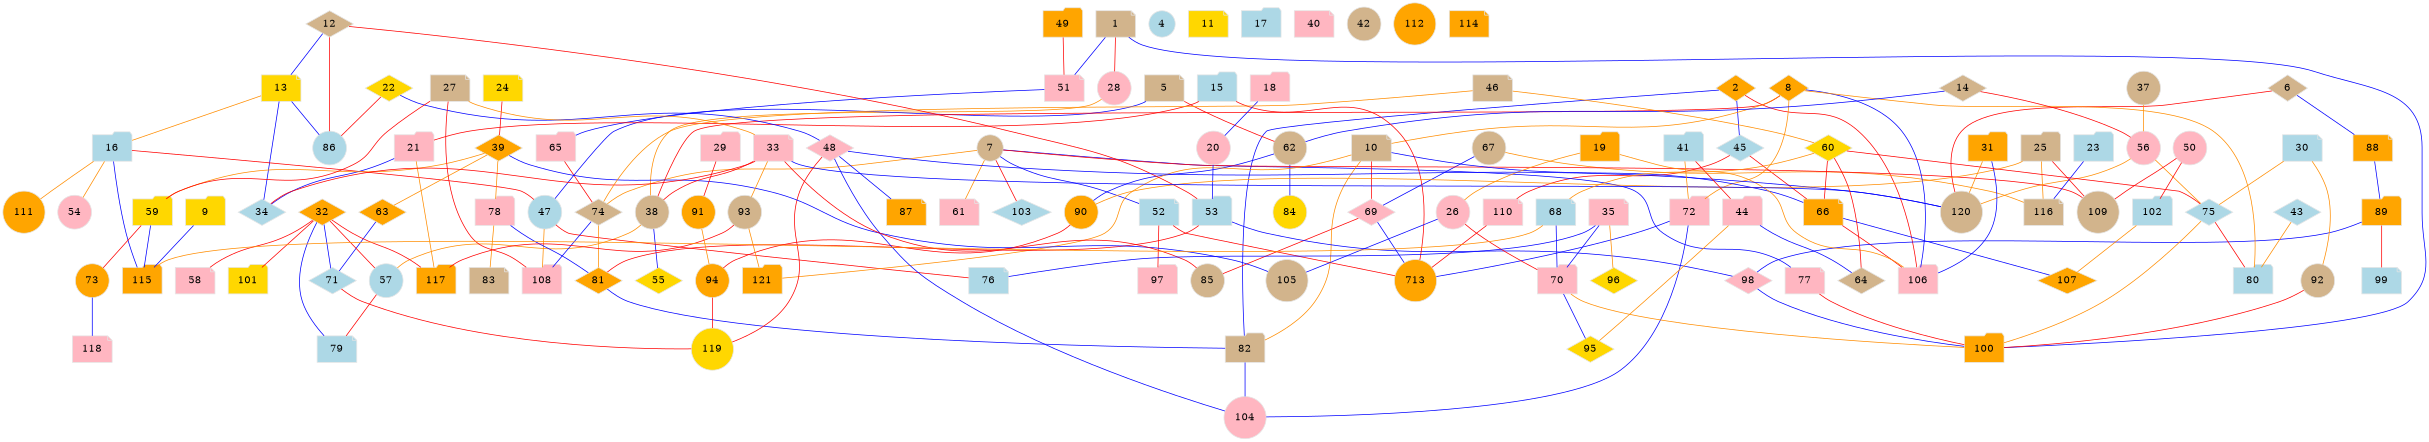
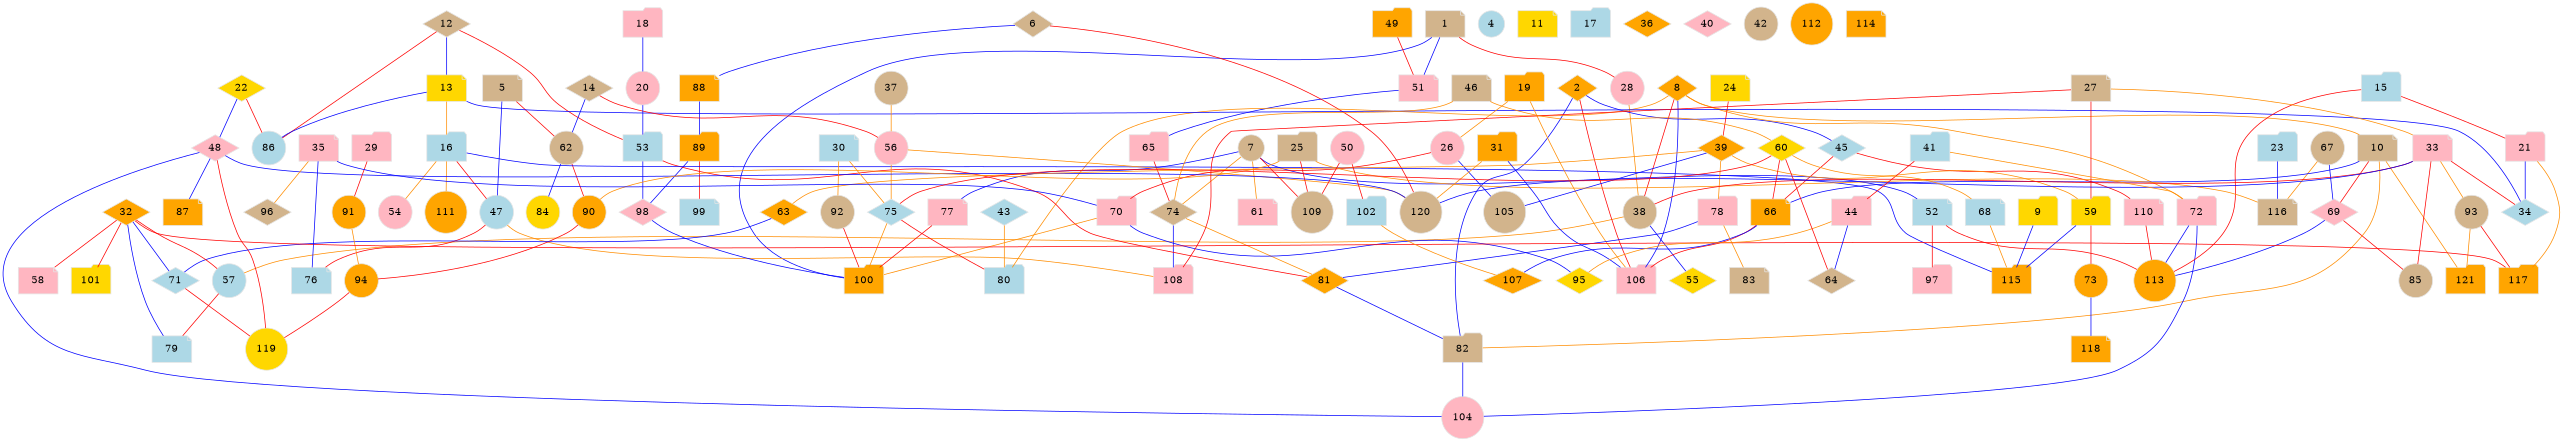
node "40": shape note -> diamond
node "36": added
edge "62" -- "90": color blue -> red
node "103": removed
edge "68" -- "70": removed
node "713": label "713" -> "113"
node "96": fillcolor gold -> tan
node "118": fillcolor lightpink -> orange
